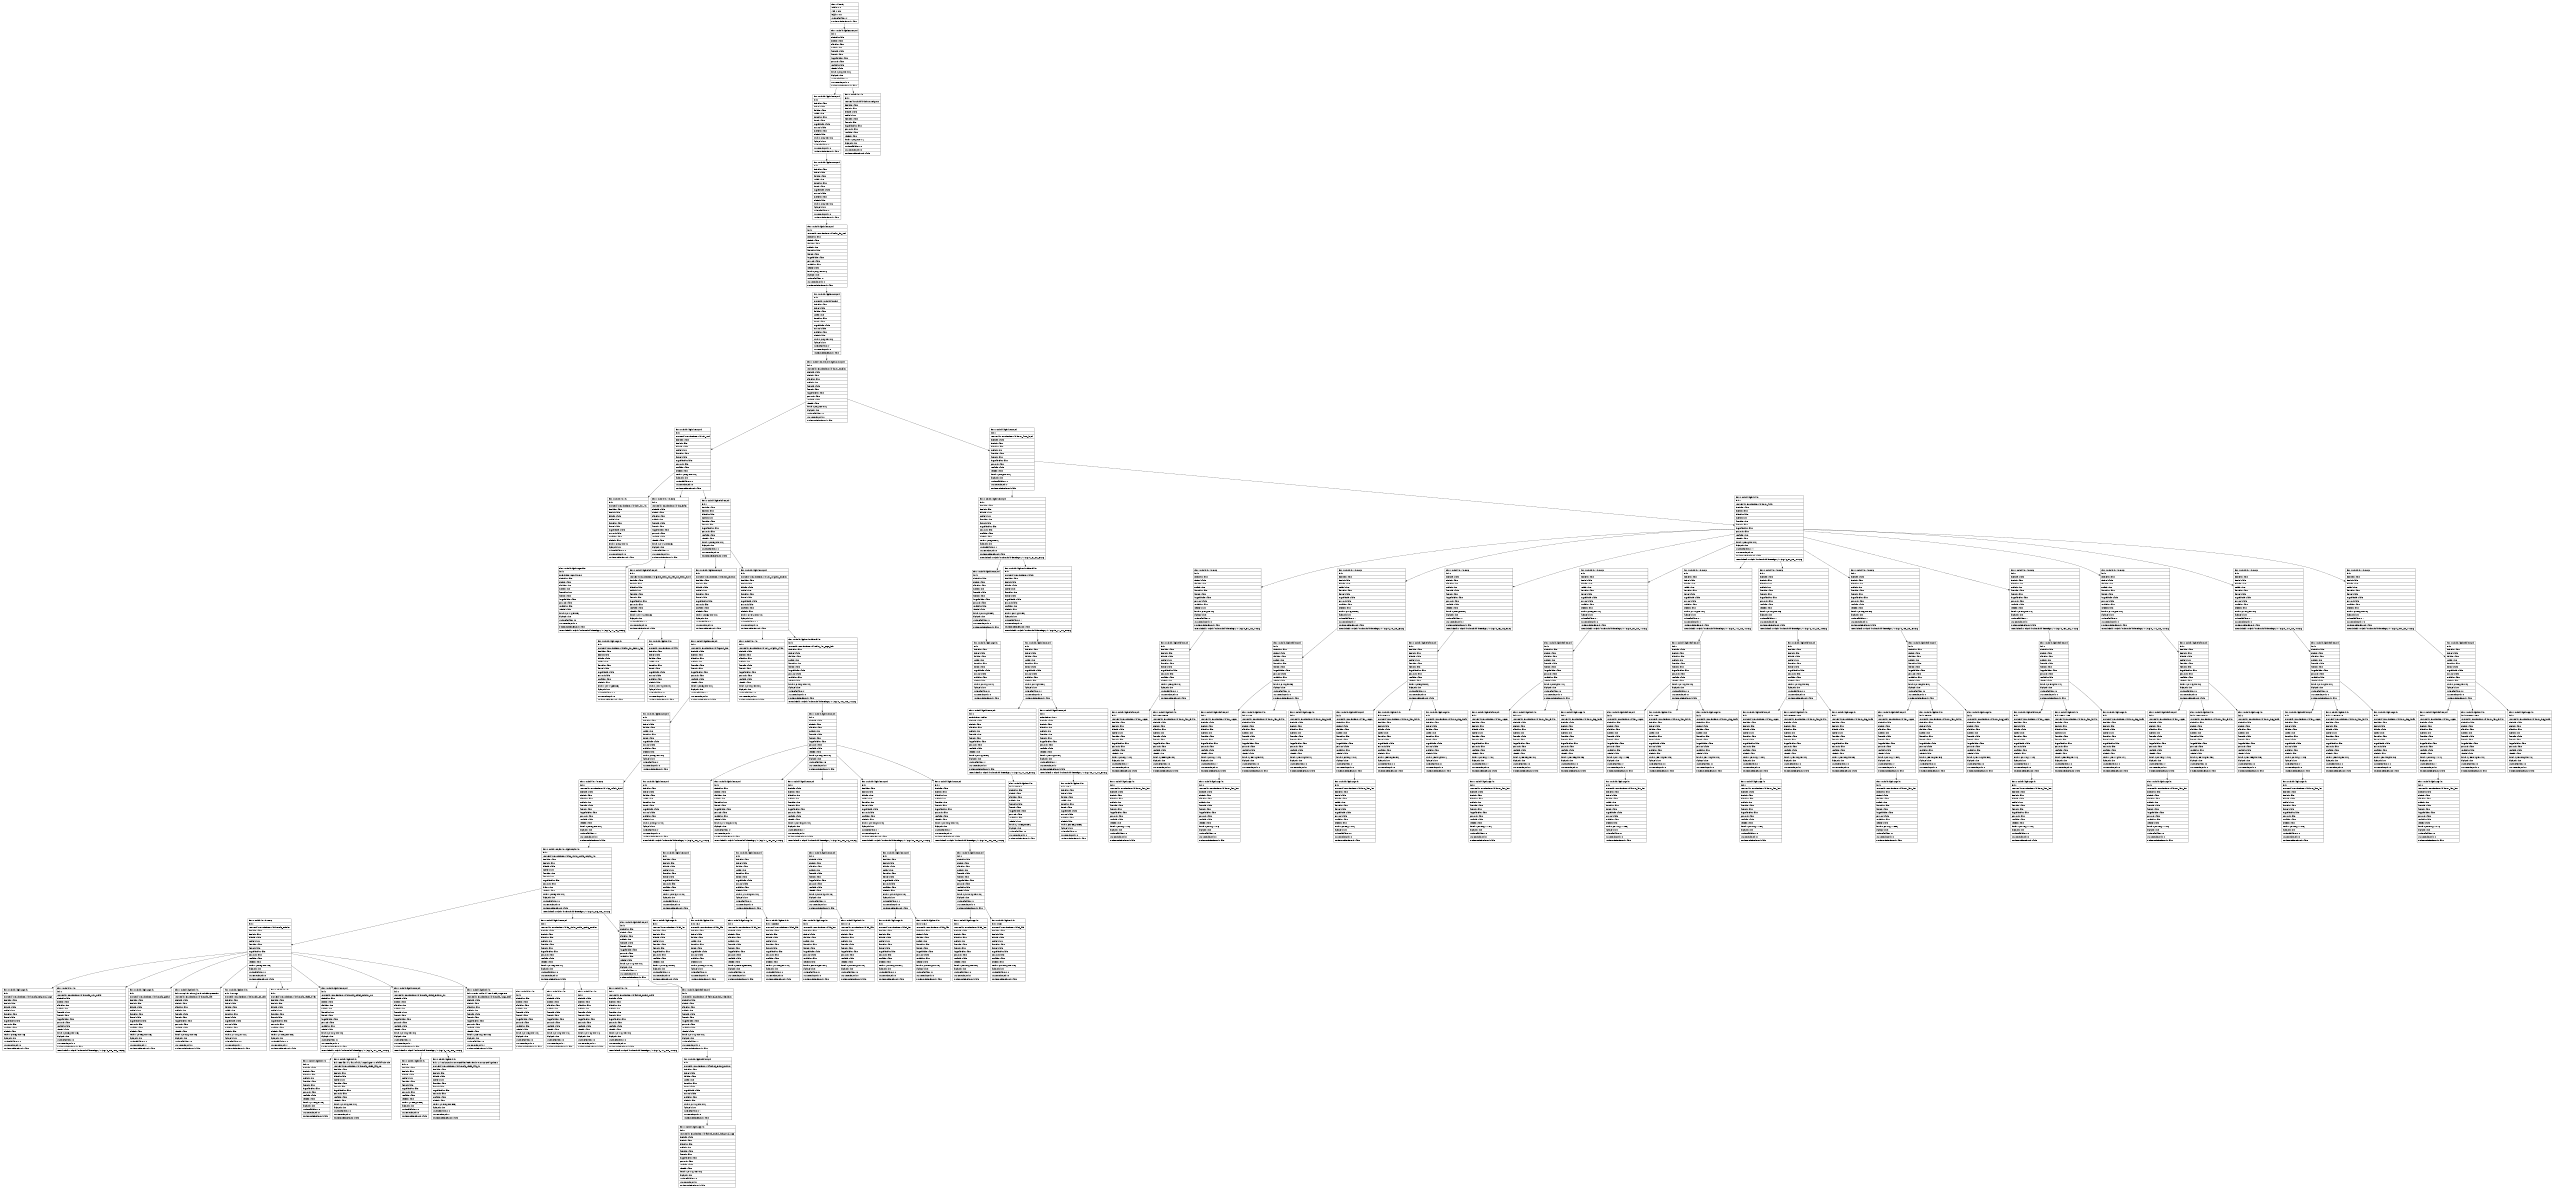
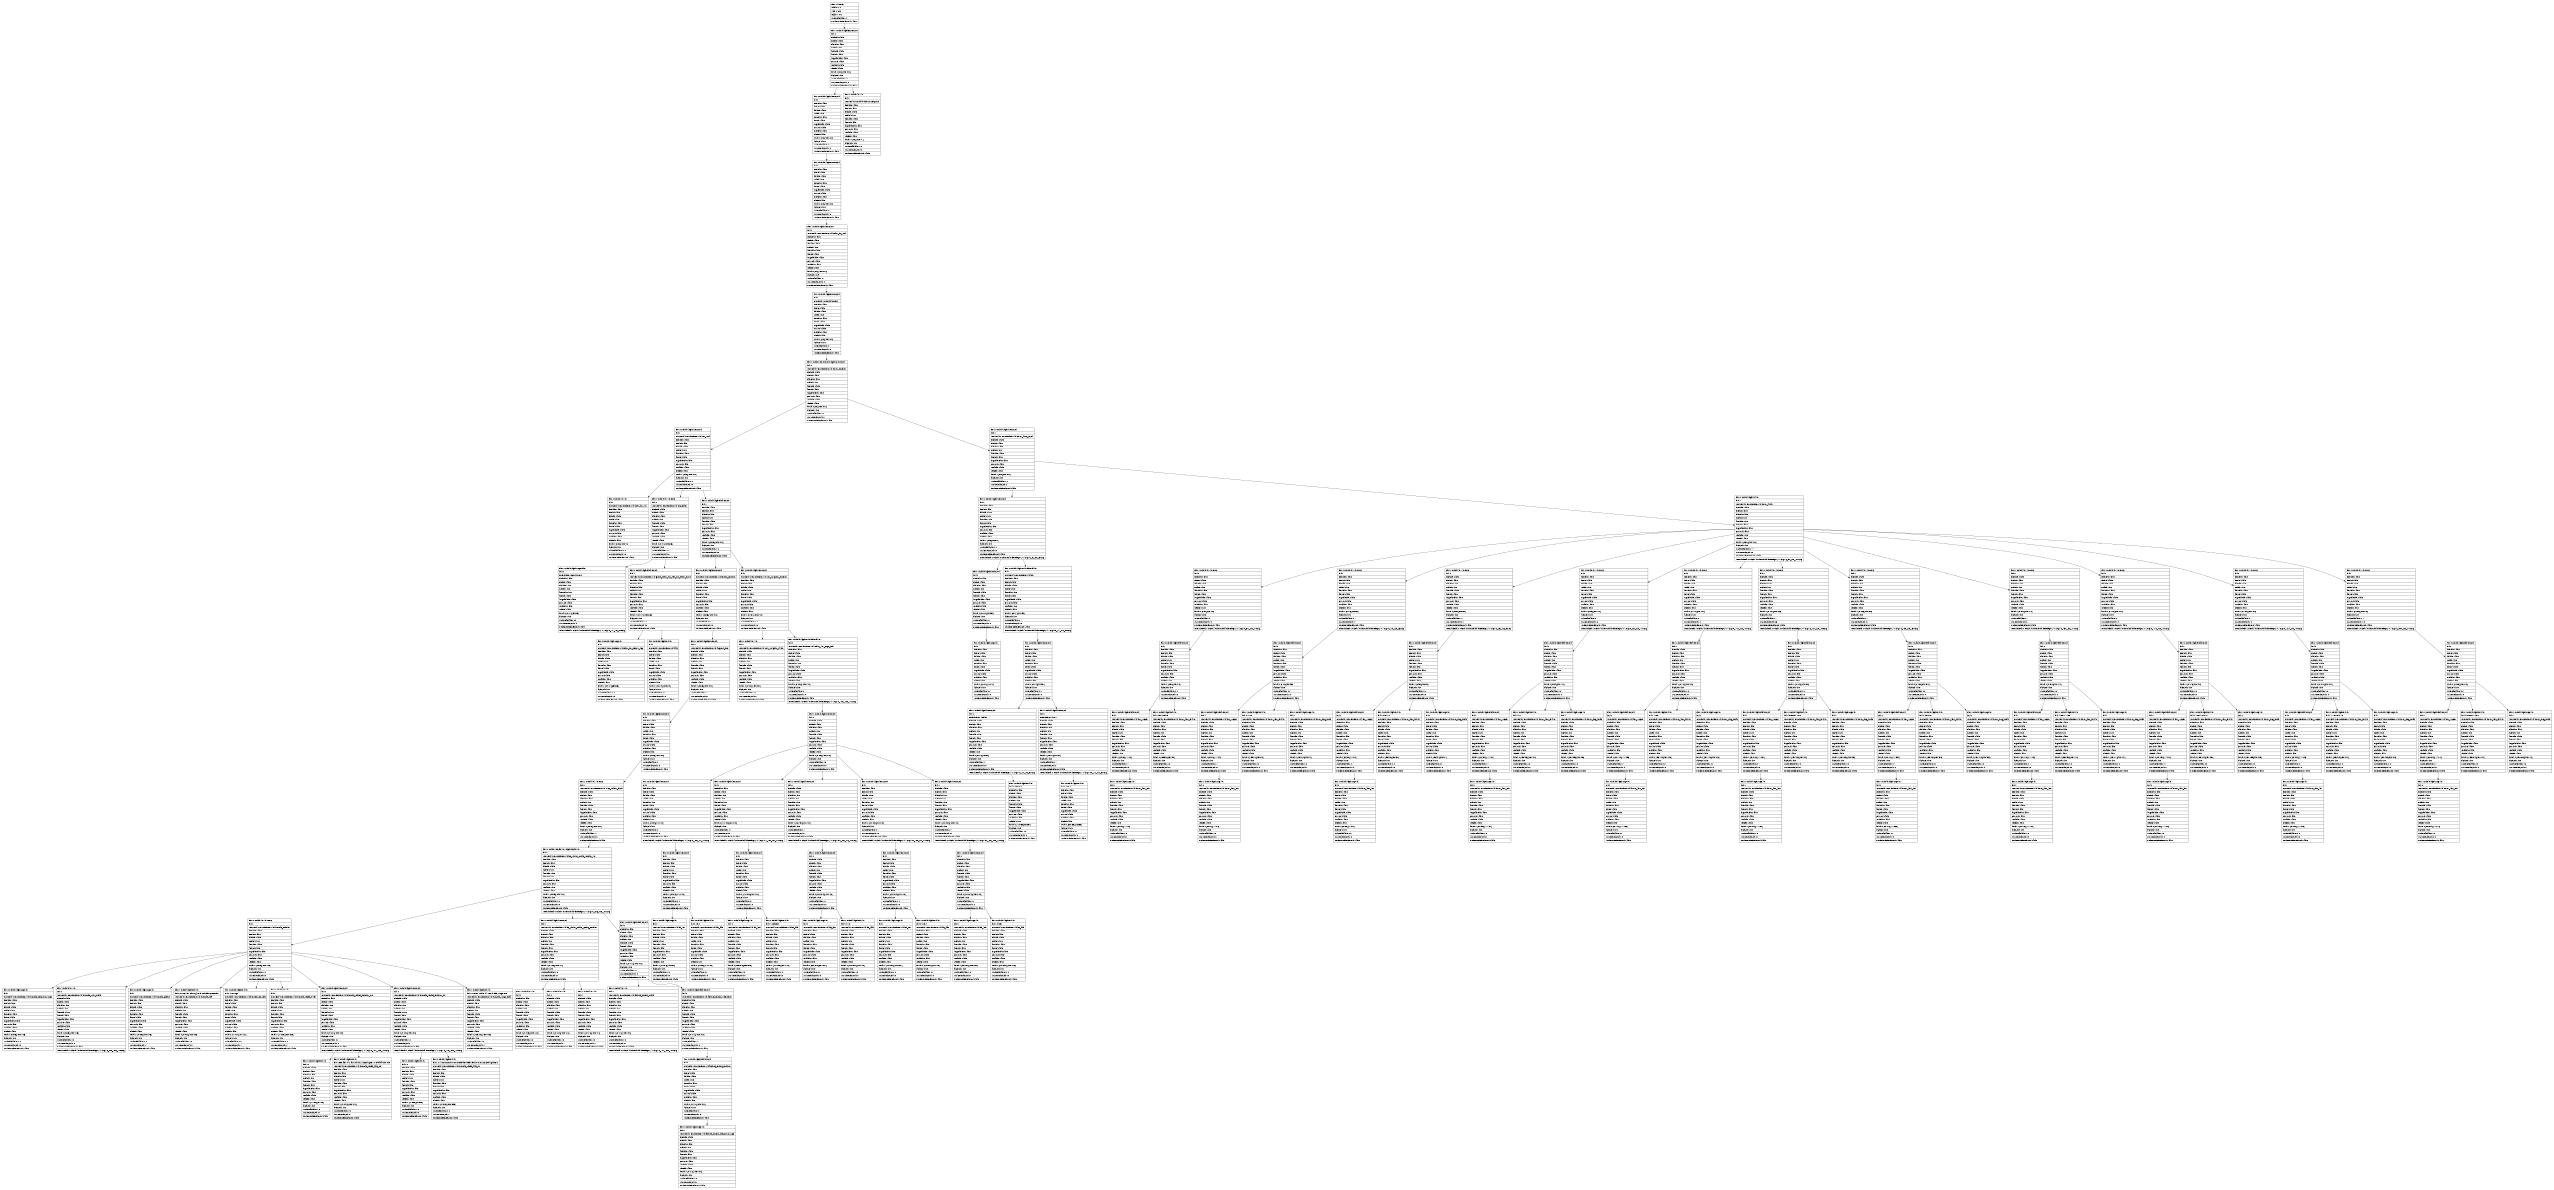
node "class = androidx.recyclerview.widget.RecyclerView": text "divider = true" -> "scrollable = true"
